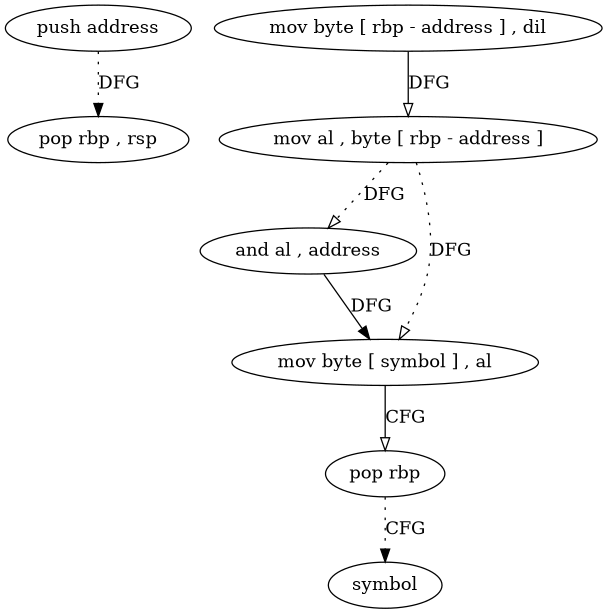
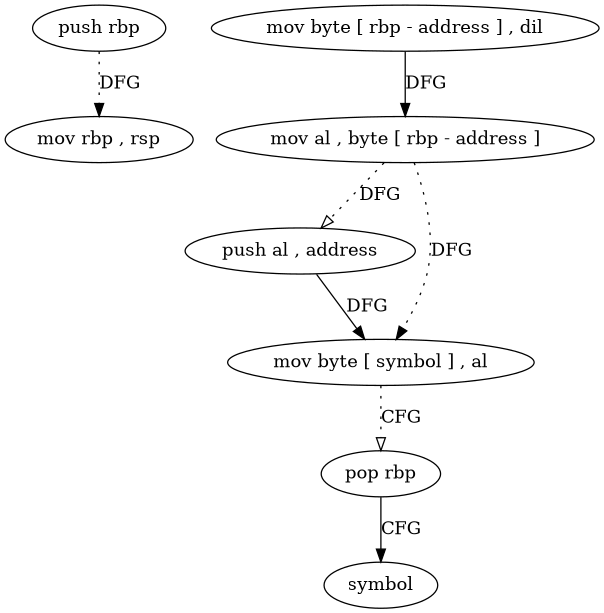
node "push address": label "push address" -> "push rbp"
edge "mov byte [ rbp - address ] , dil" -> "mov al , byte [ rbp - address ]": arrowhead onormal -> normal
node "pop rbp , rsp": label "pop rbp , rsp" -> "mov rbp , rsp"
edge "mov al , byte [ rbp - address ]" -> "mov byte [ symbol ] , al": arrowhead onormal -> normal
node "and al , address": label "and al , address" -> "push al , address"
edge "mov byte [ symbol ] , al" -> "pop rbp": style solid -> dotted
edge "pop rbp" -> "symbol": style dotted -> solid
